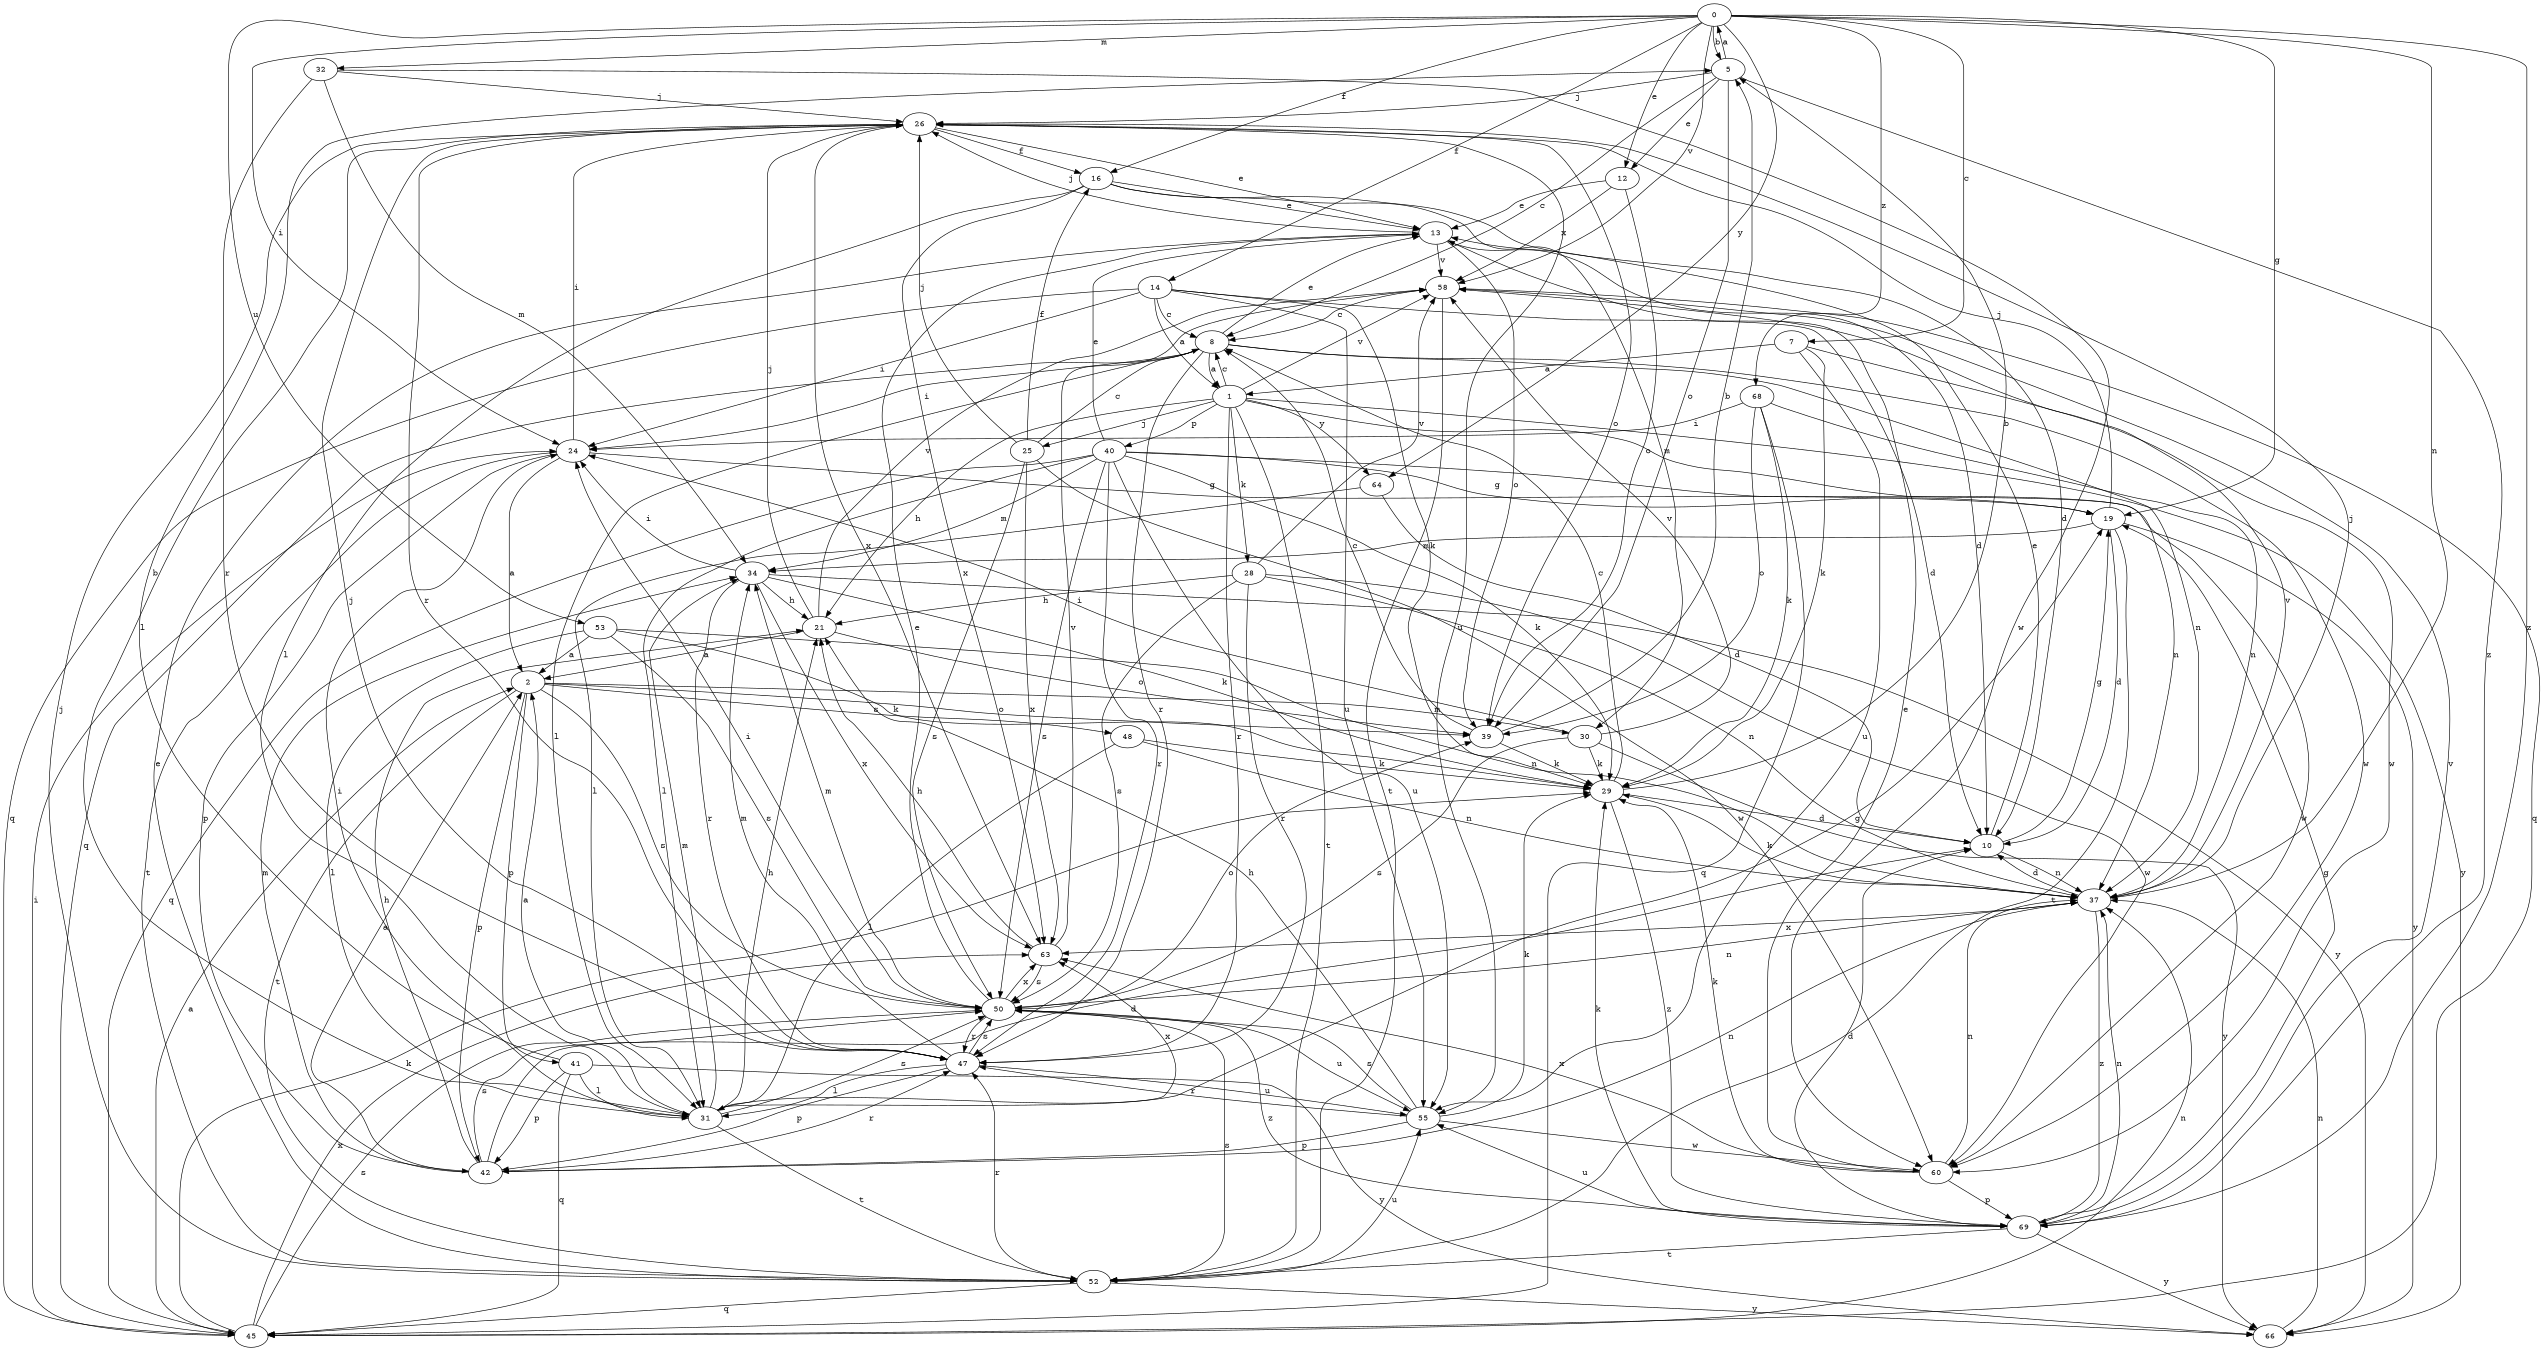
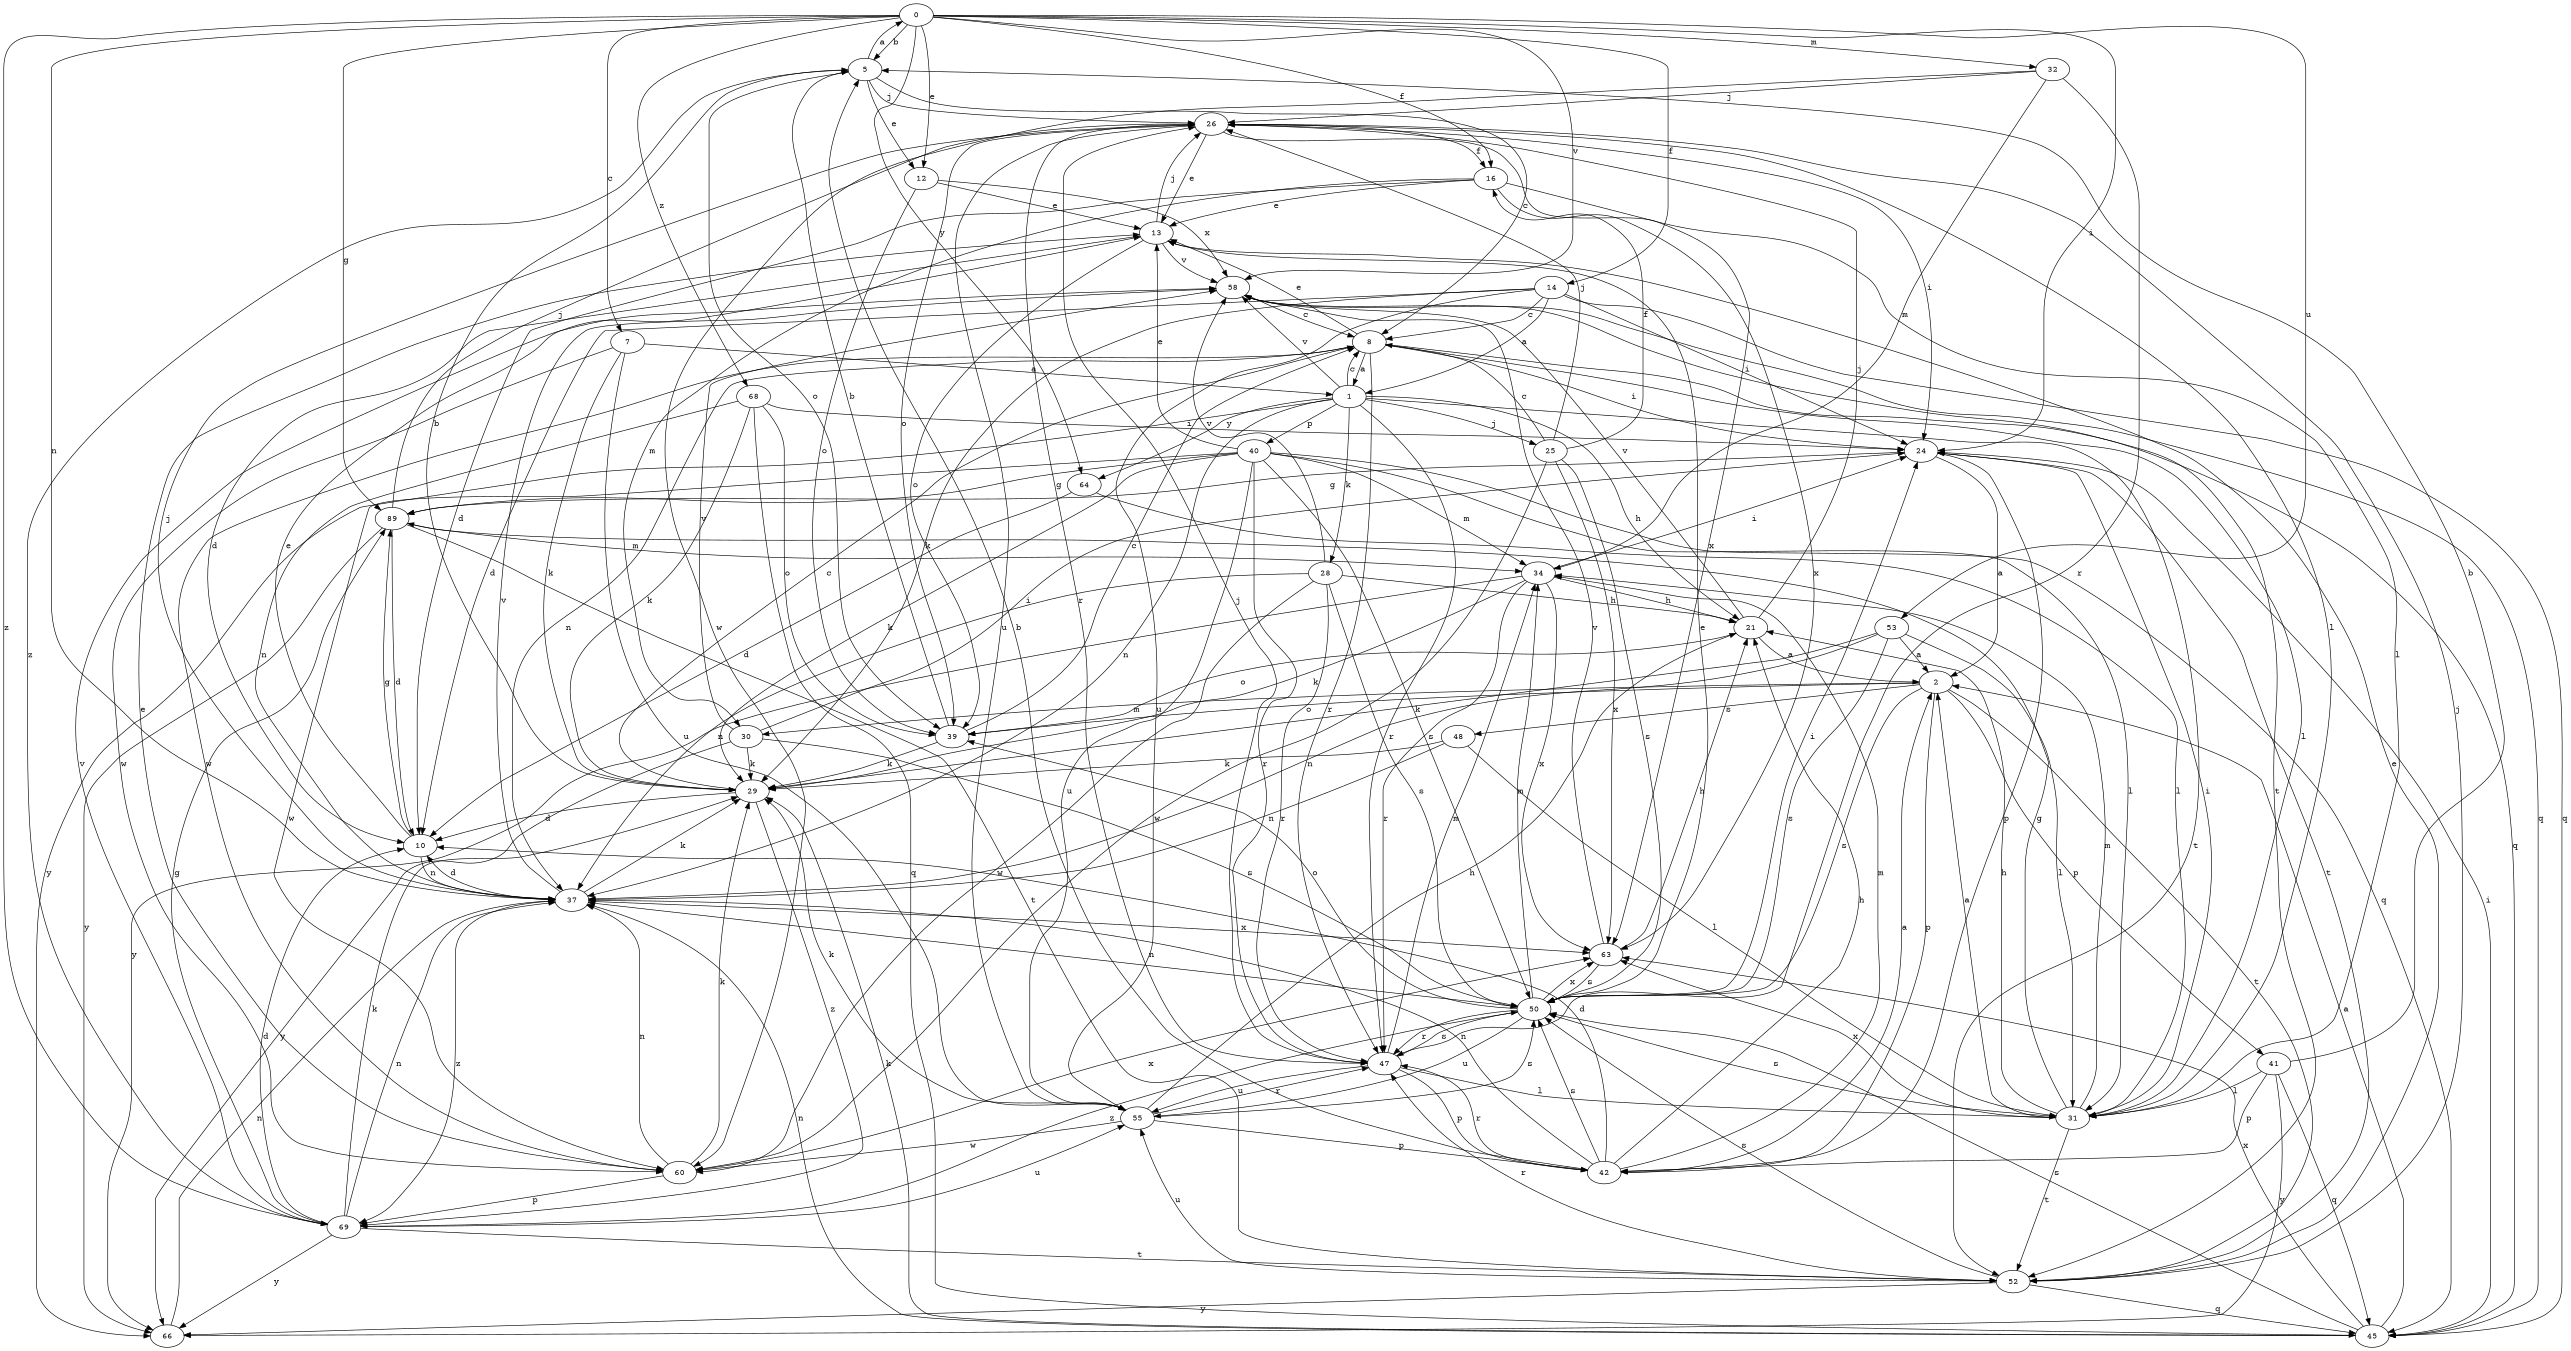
edge "24" -> "26": reversed
node "19": label "19" -> "89"
edge "42" -> "5": added, label "b"
